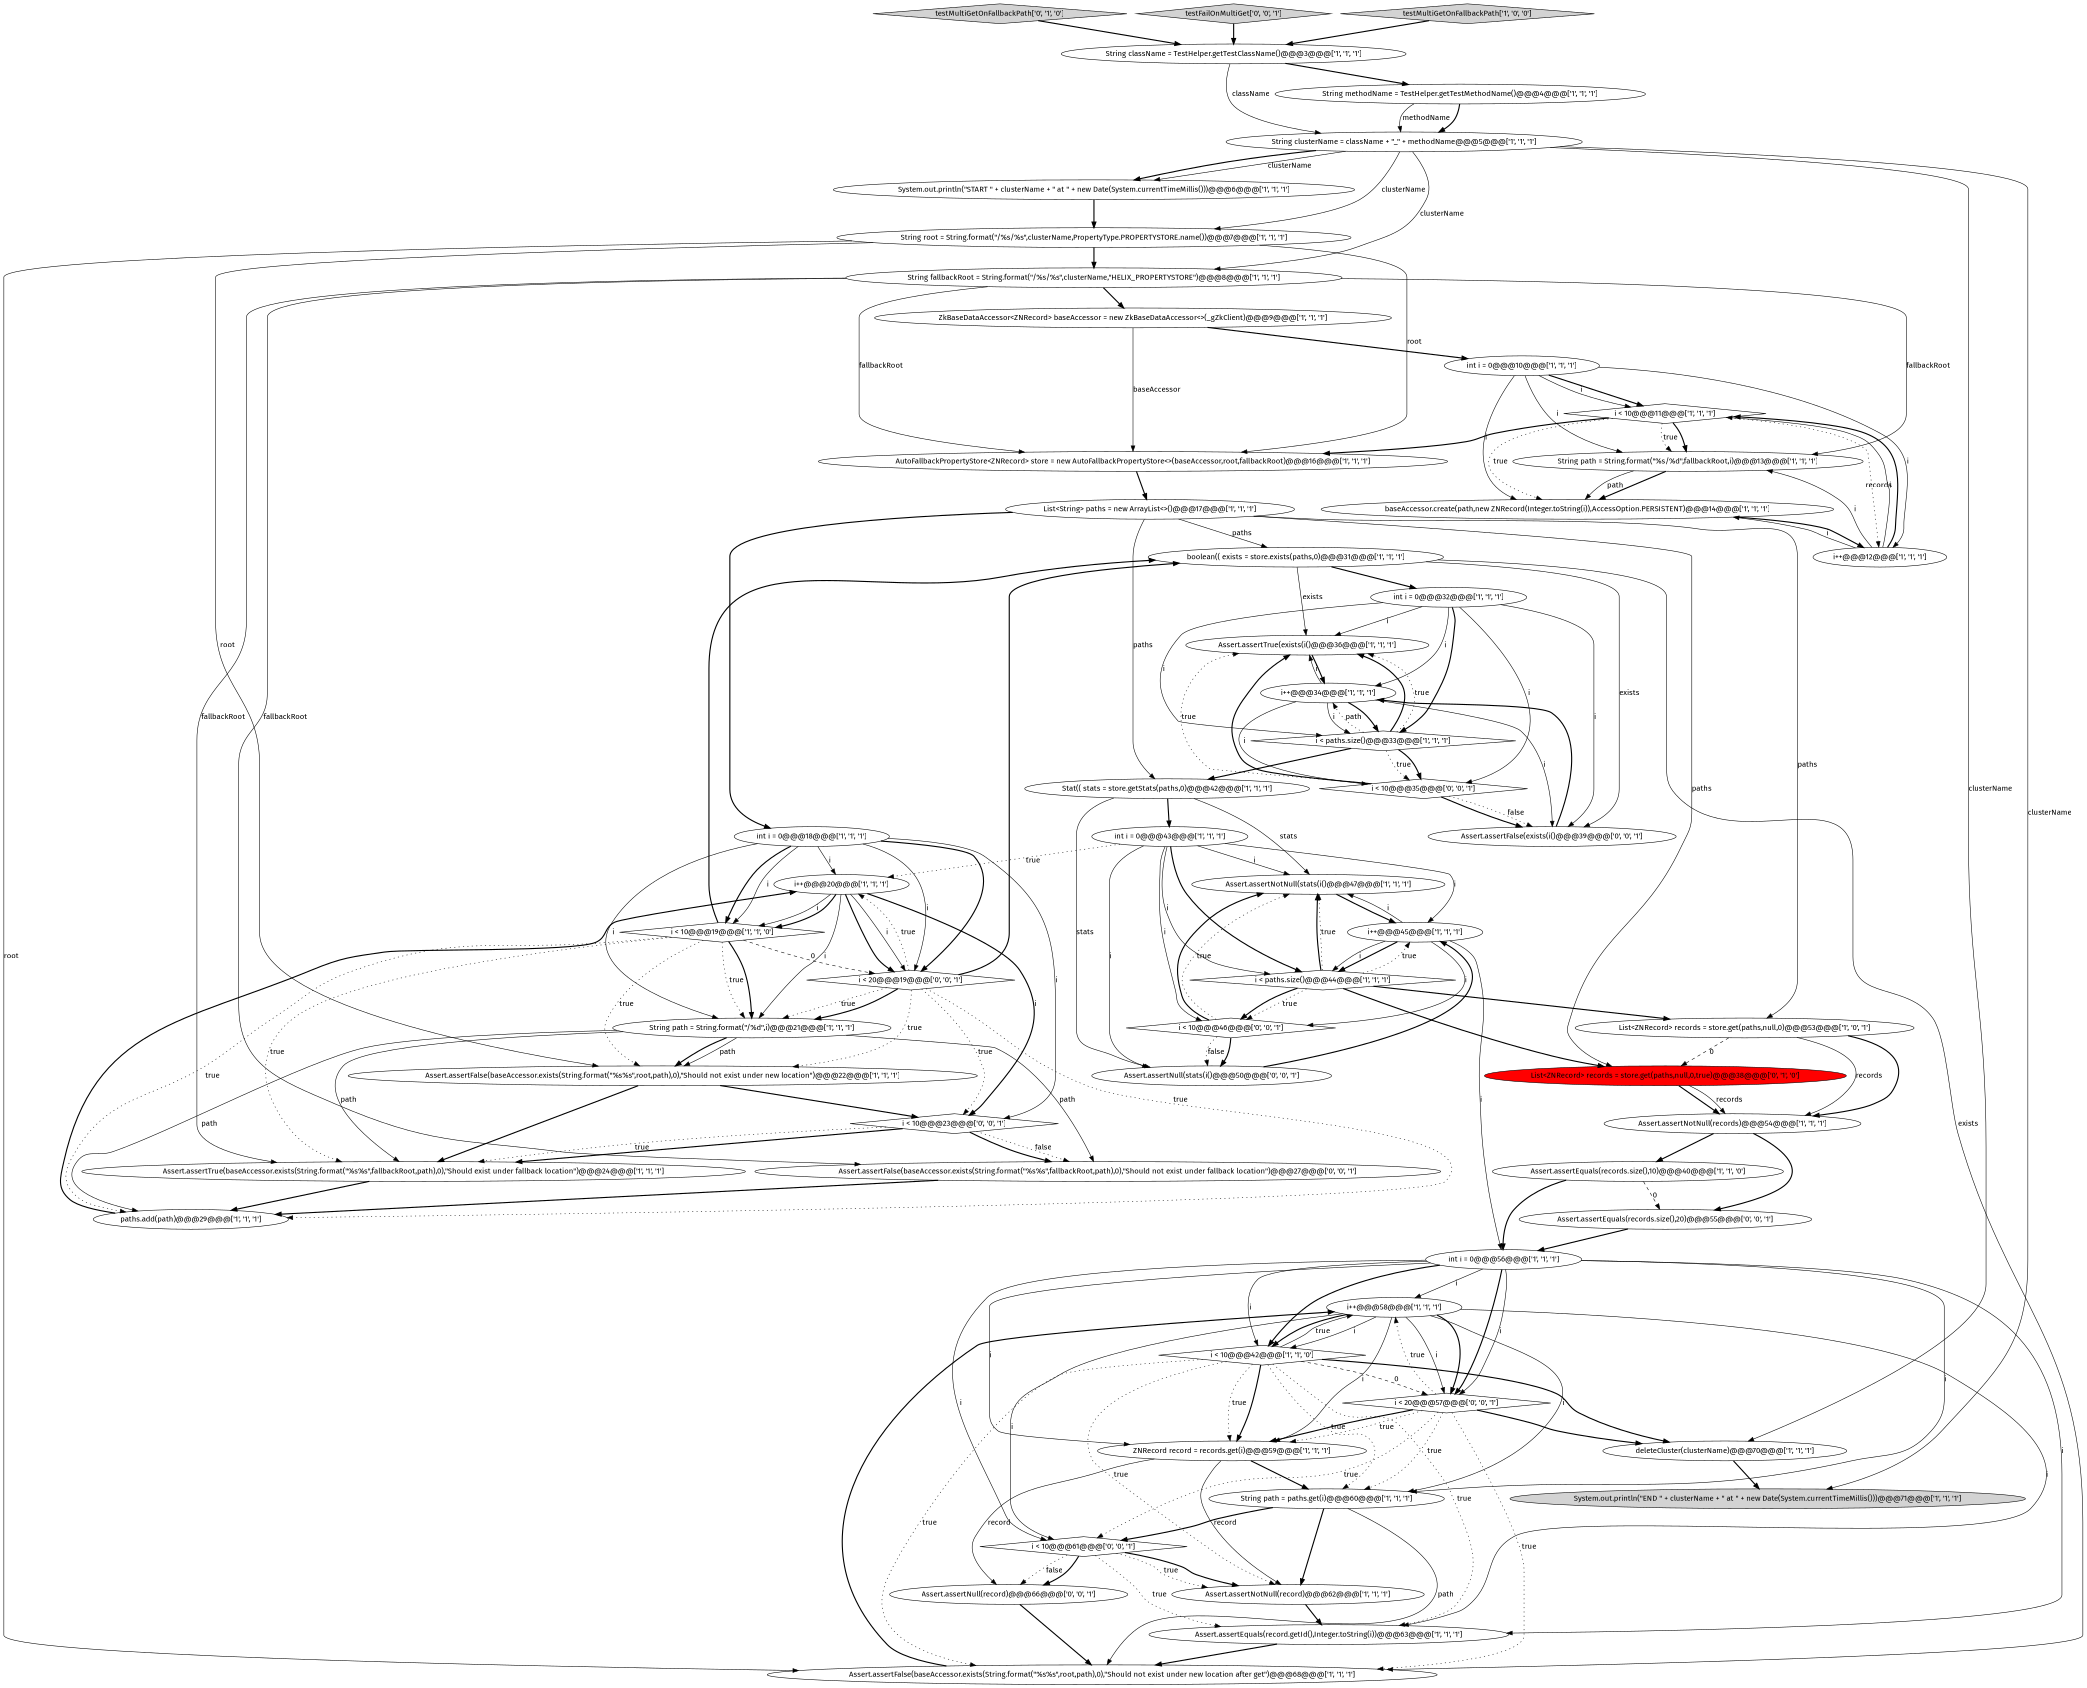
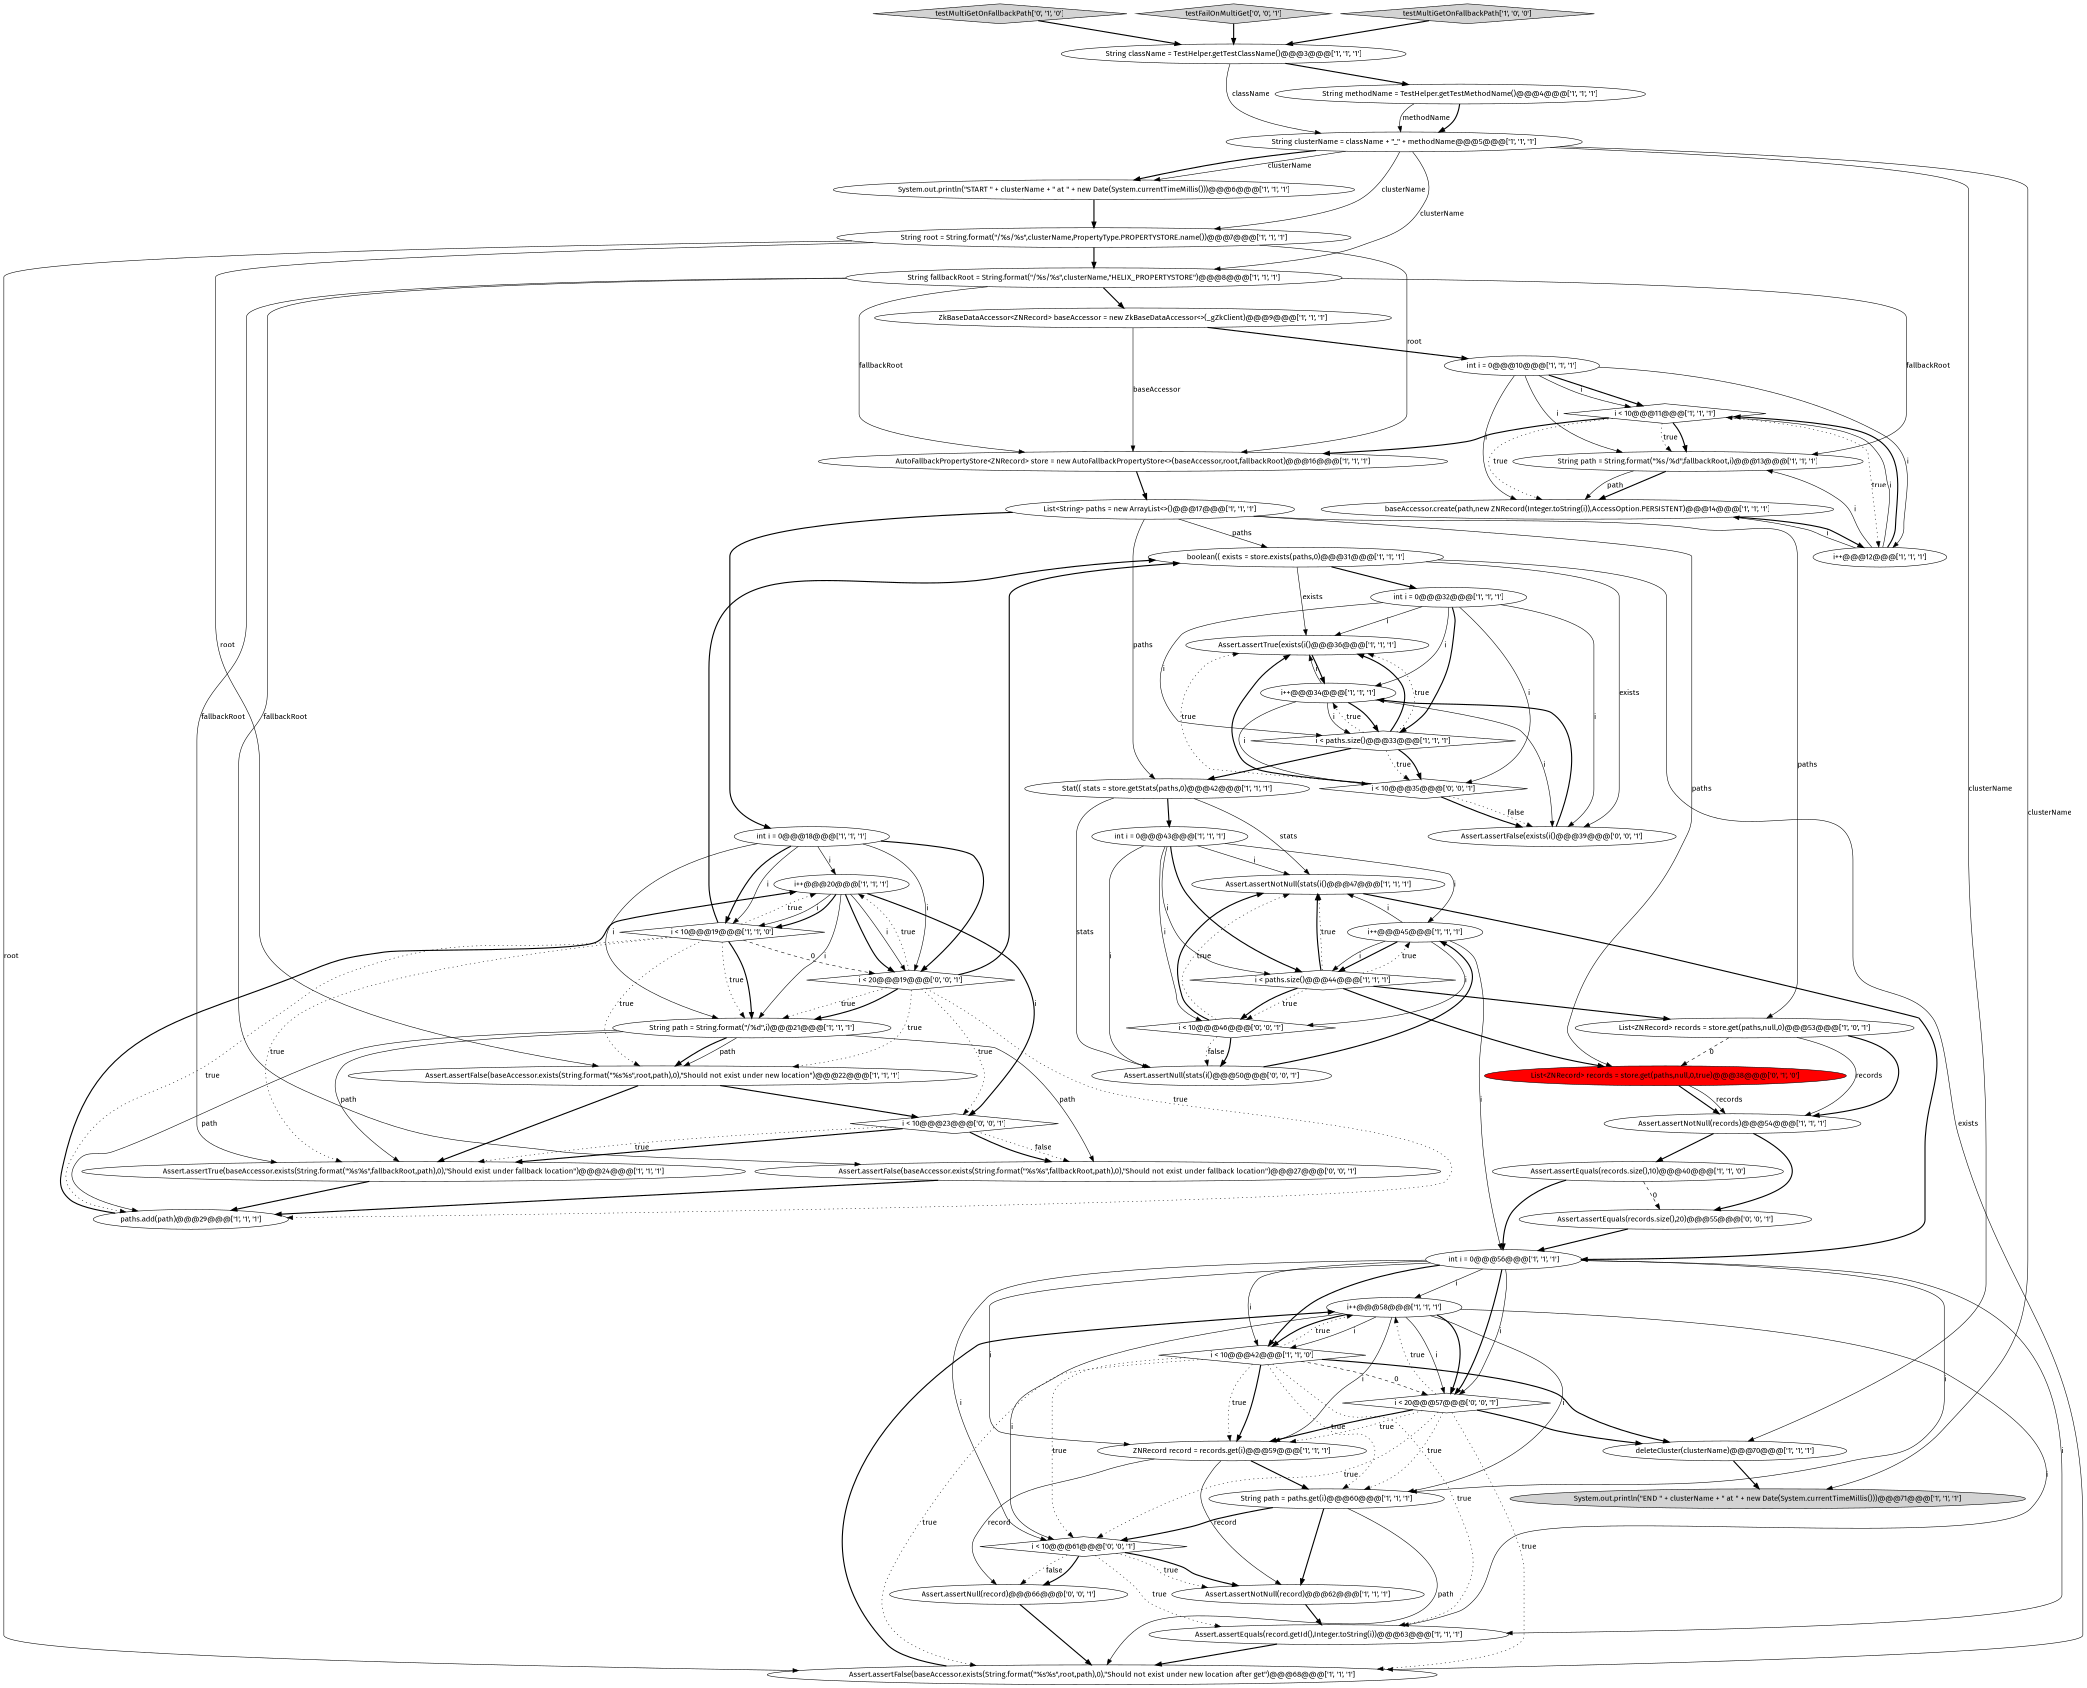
edge "i < 10@@@11@@@['1', '1', '1']" -> "i++@@@12@@@['1', '1', '1']": label "records" -> "true"
edge "i < paths.size()@@@33@@@['1', '1', '1']" -> "i++@@@34@@@['1', '1', '1']": label "path" -> "true"
edge "int i = 0@@@43@@@['1', '1', '1']" -> "i++@@@20@@@['1', '1', '1']": now "i < 10@@@19@@@['1', '1', '0']" -> "i++@@@20@@@['1', '1', '1']"
edge "Assert.assertNotNull(stats(i()@@@47@@@['1', '1', '1']" -> "i++@@@45@@@['1', '1', '1']": now "Assert.assertNotNull(stats(i()@@@47@@@['1', '1', '1']" -> "int i = 0@@@56@@@['1', '1', '1']"
edge "int i = 0@@@18@@@['1', '1', '1']" -> "i < 10@@@23@@@['0', '0', '1']": removed, label "i"
edge "i < 10@@@42@@@['1', '1', '0']" -> "i++@@@58@@@['1', '1', '1']": style solid -> dotted
edge "i < 10@@@42@@@['1', '1', '0']" -> "Assert.assertNotNull(record)@@@62@@@['1', '1', '1']": now "i < 10@@@42@@@['1', '1', '0']" -> "i < 10@@@61@@@['0', '0', '1']"
